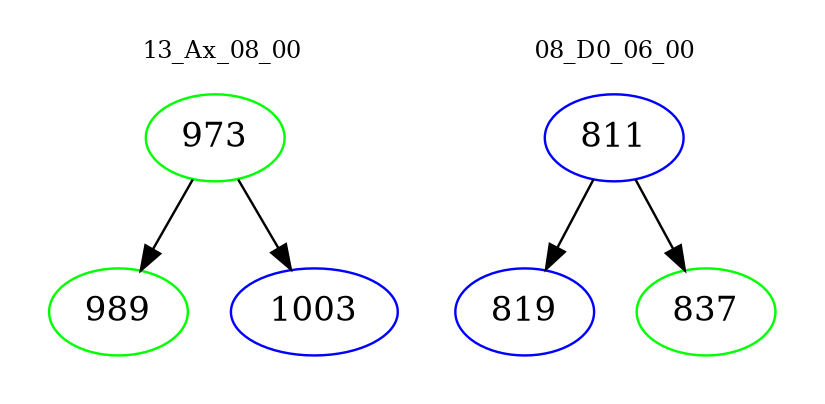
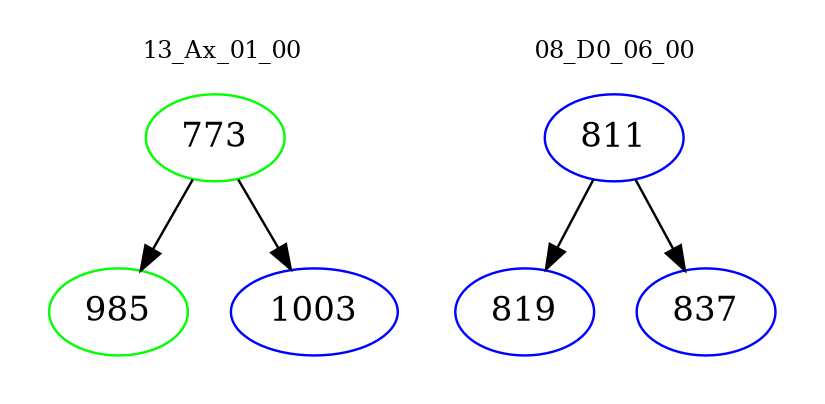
cluster "13_Ax_08_00": label "13_Ax_08_00" -> "13_Ax_01_00"
node "973": label "973" -> "773"
node "989": label "989" -> "985"
node "837": color green -> blue
